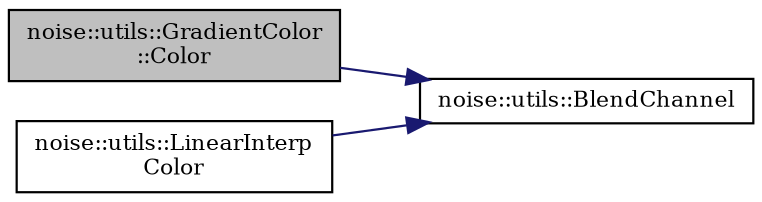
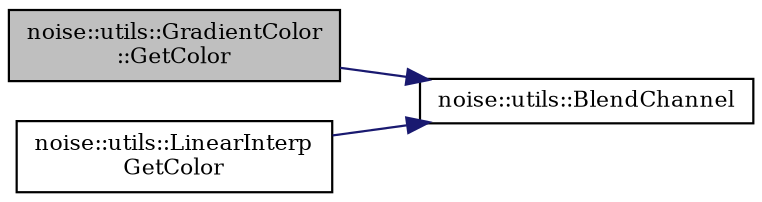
node "noise::utils::GradientColor ::Color": label "noise::utils::GradientColor ::Color" -> "noise::utils::GradientColor ::GetColor"
node "noise::utils::LinearInterp Color": label "noise::utils::LinearInterp Color" -> "noise::utils::LinearInterp GetColor"
